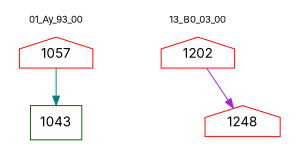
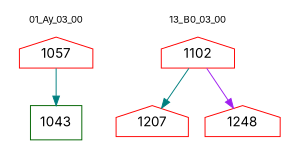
cluster "01_Ay_93_00": label "01_Ay_93_00" -> "01_Ay_03_00"
node "1202": label "1202" -> "1102"
node "1207": added
